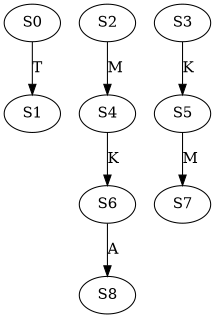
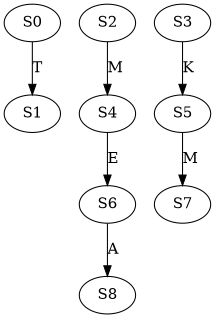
edge "S4" -> "S6": label "K" -> "E"
